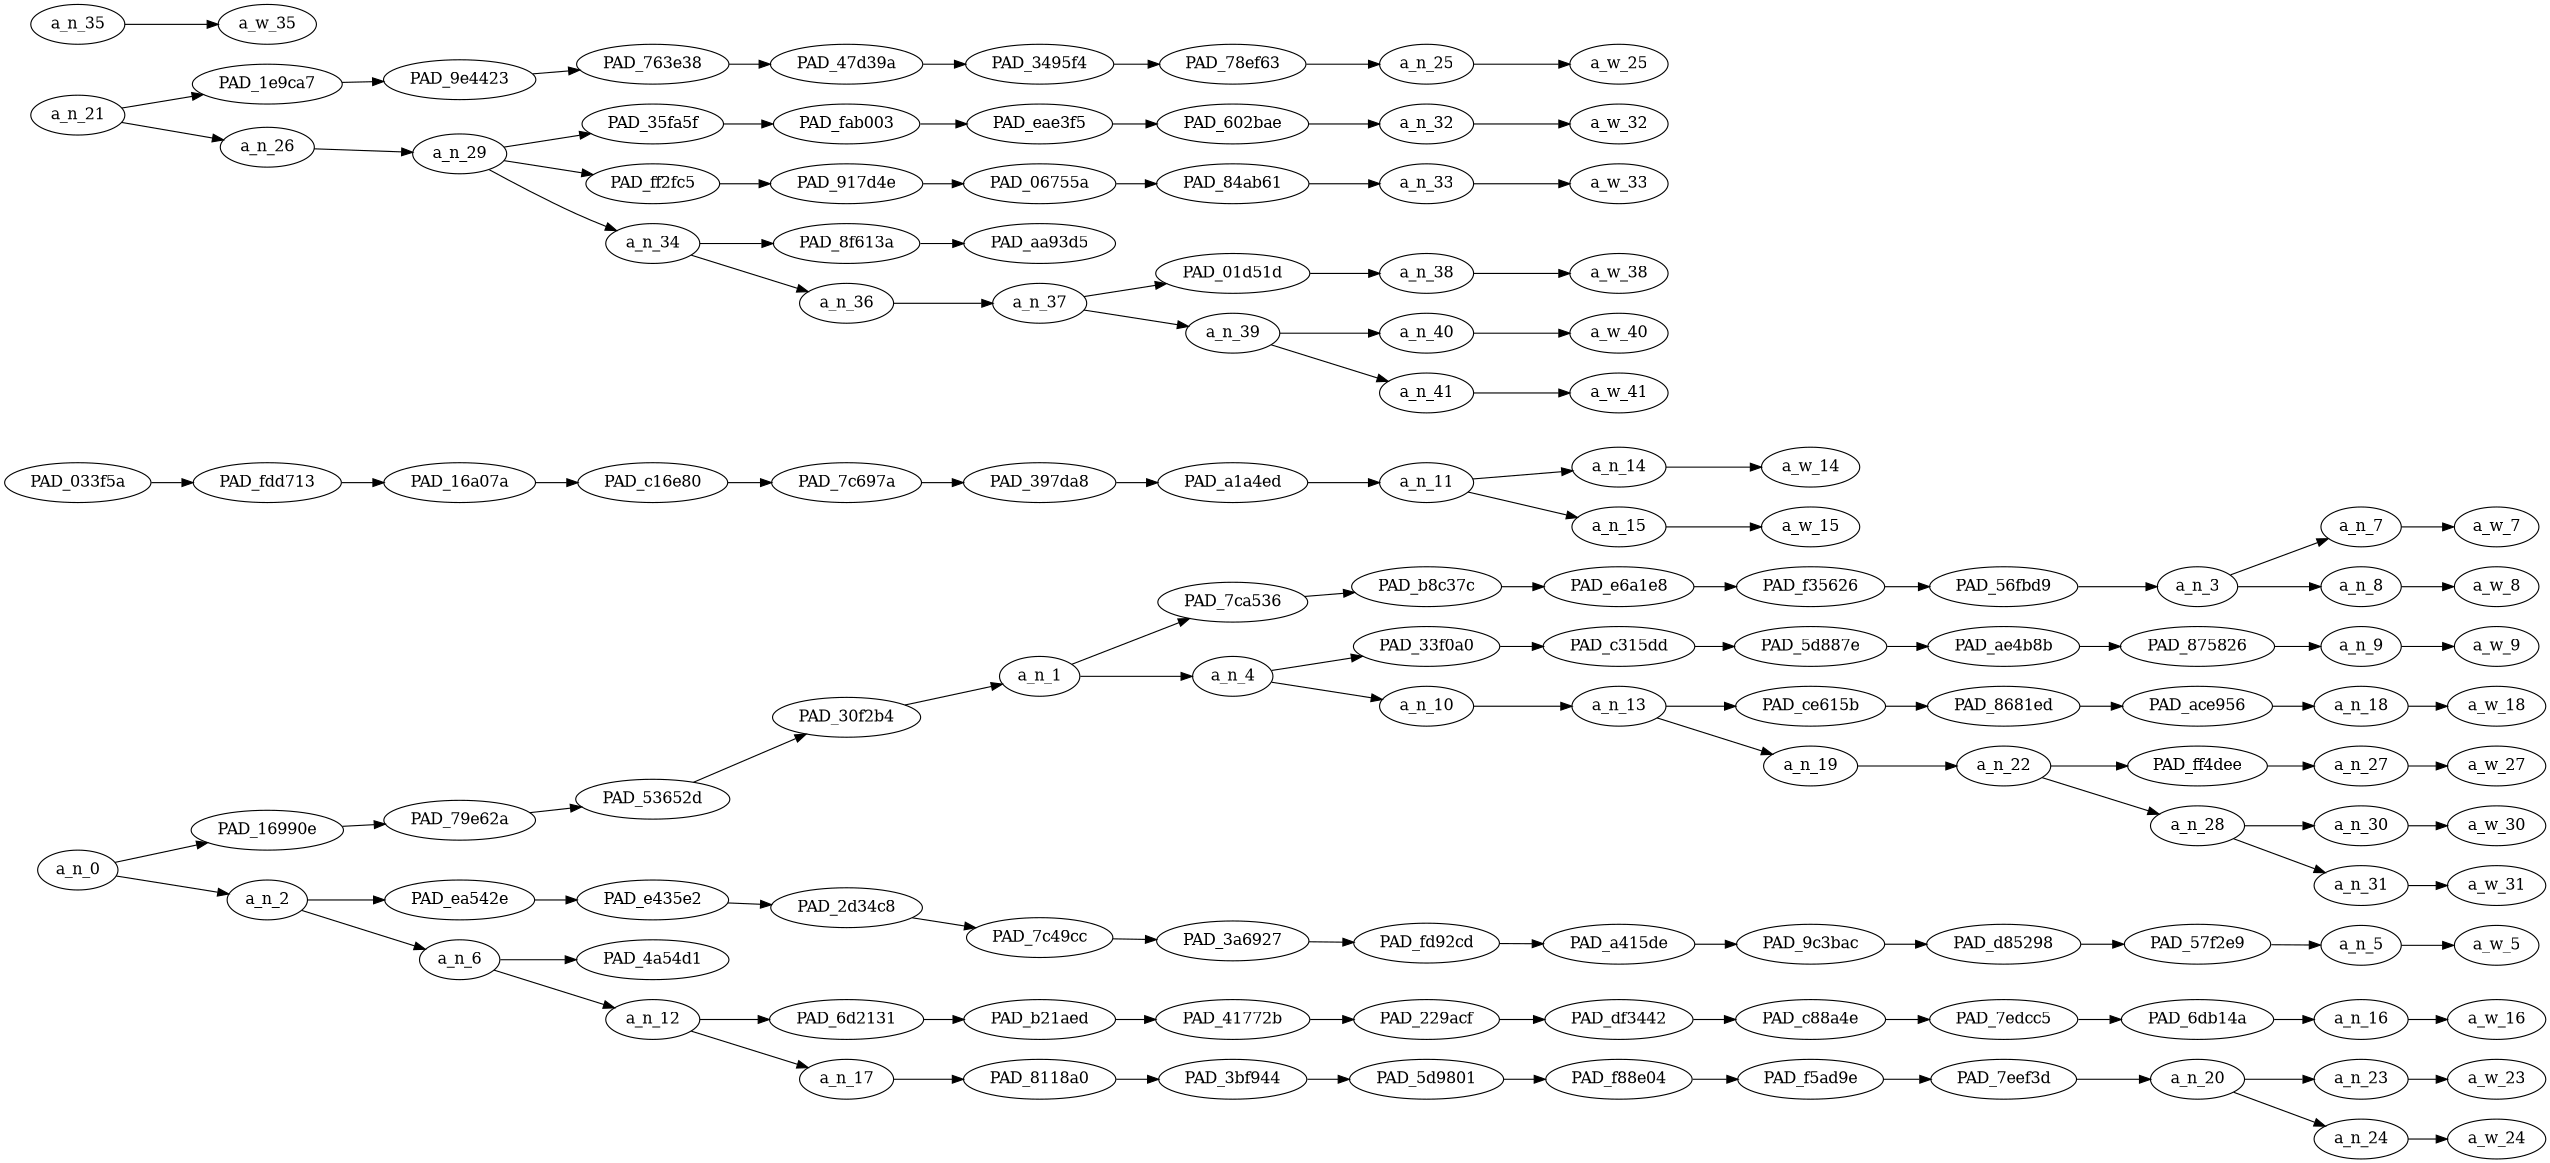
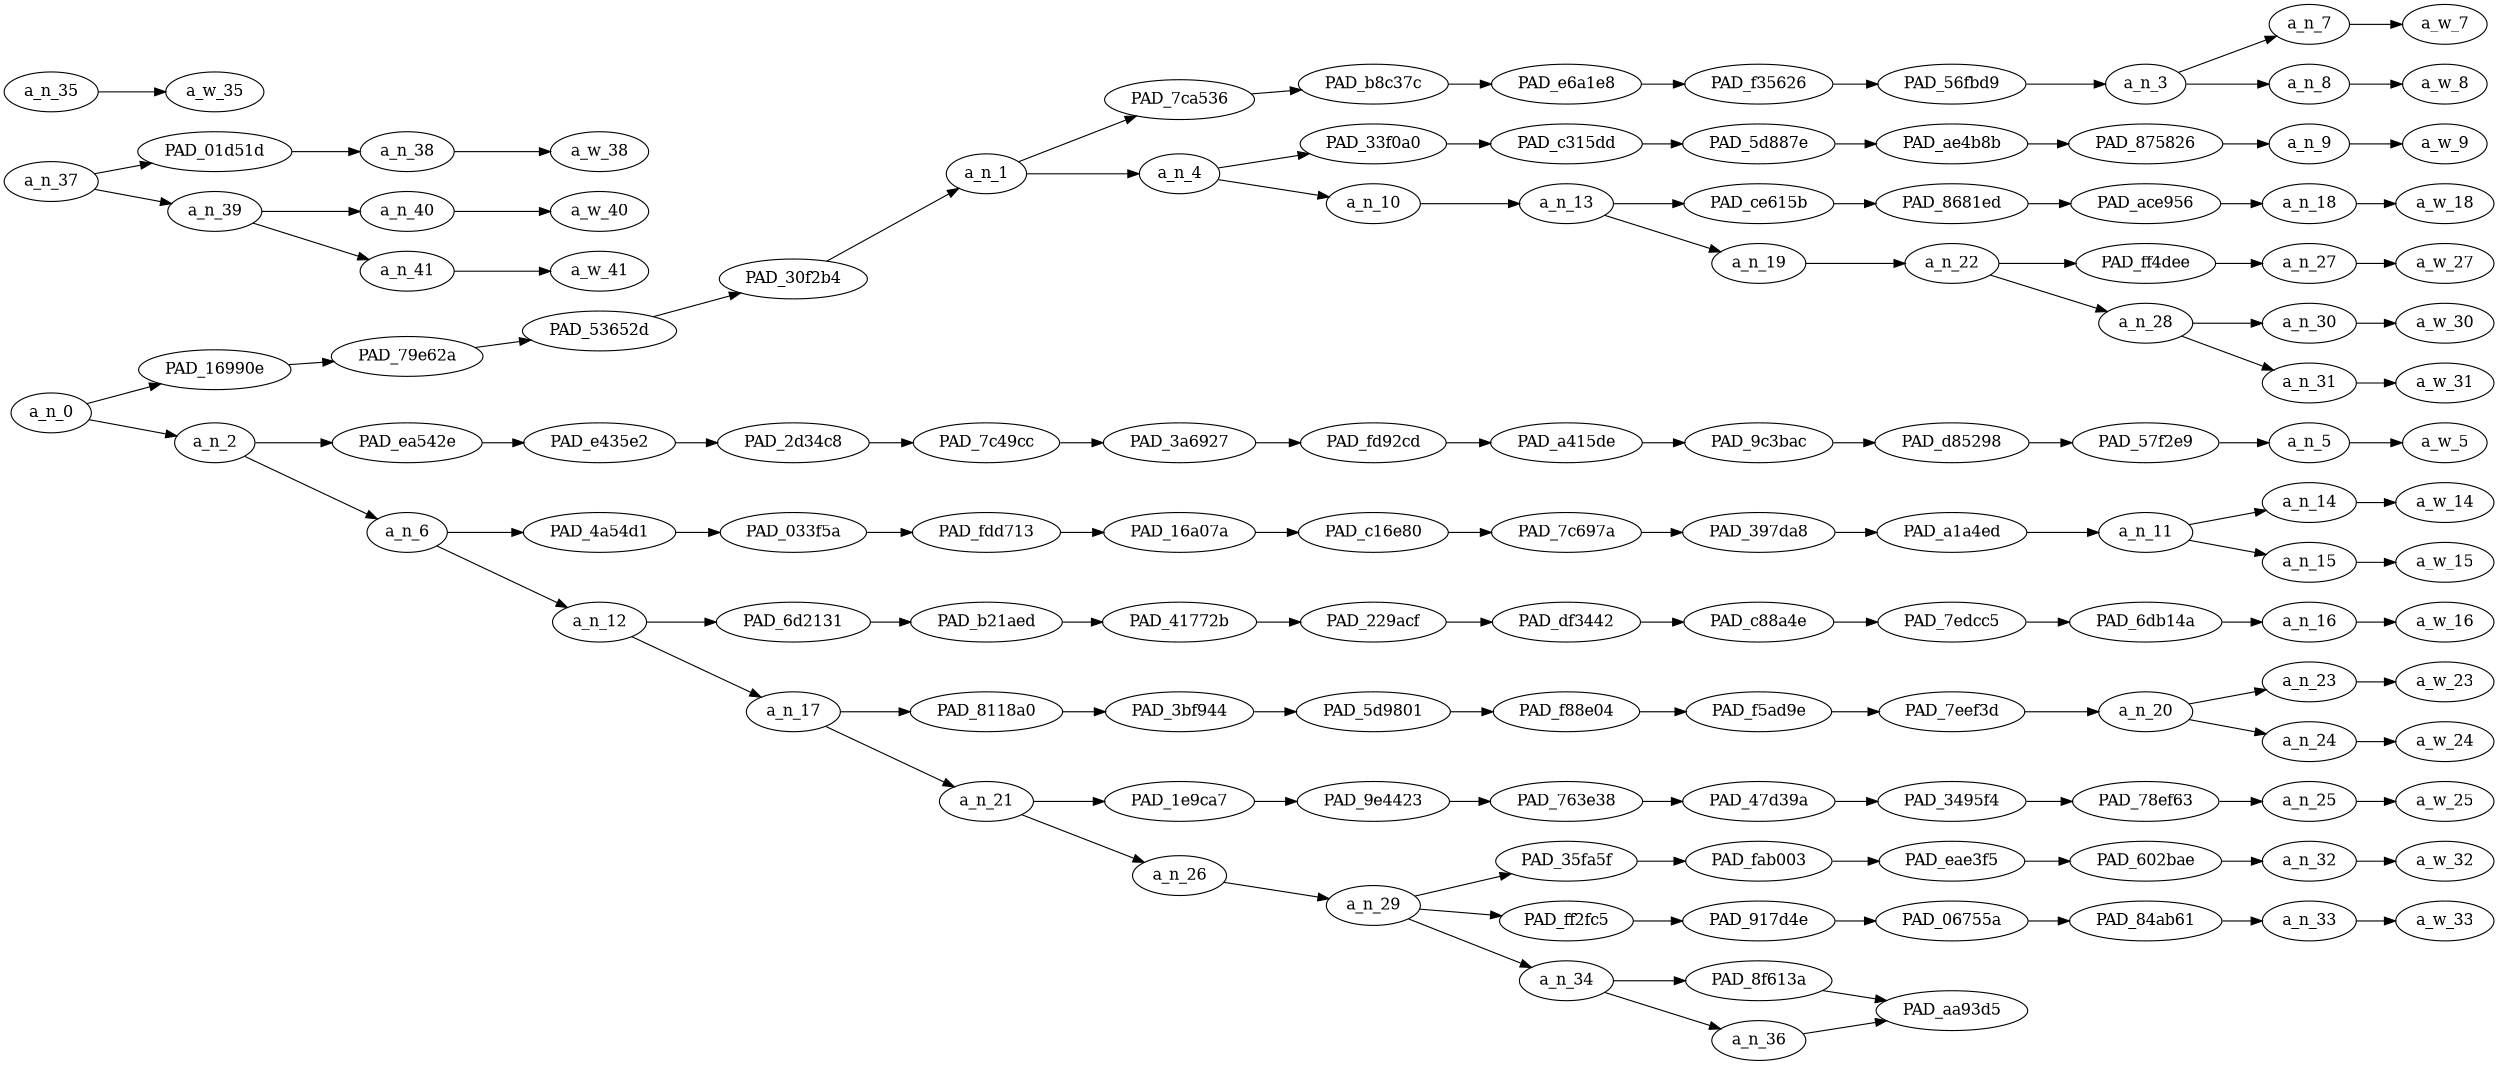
edge "a_n_36" -> "a_n_37": now "a_n_36" -> "PAD_aa93d5"
edge "PAD_4a54d1" -> "PAD_033f5a": added
edge "a_n_17" -> "a_n_21": added
